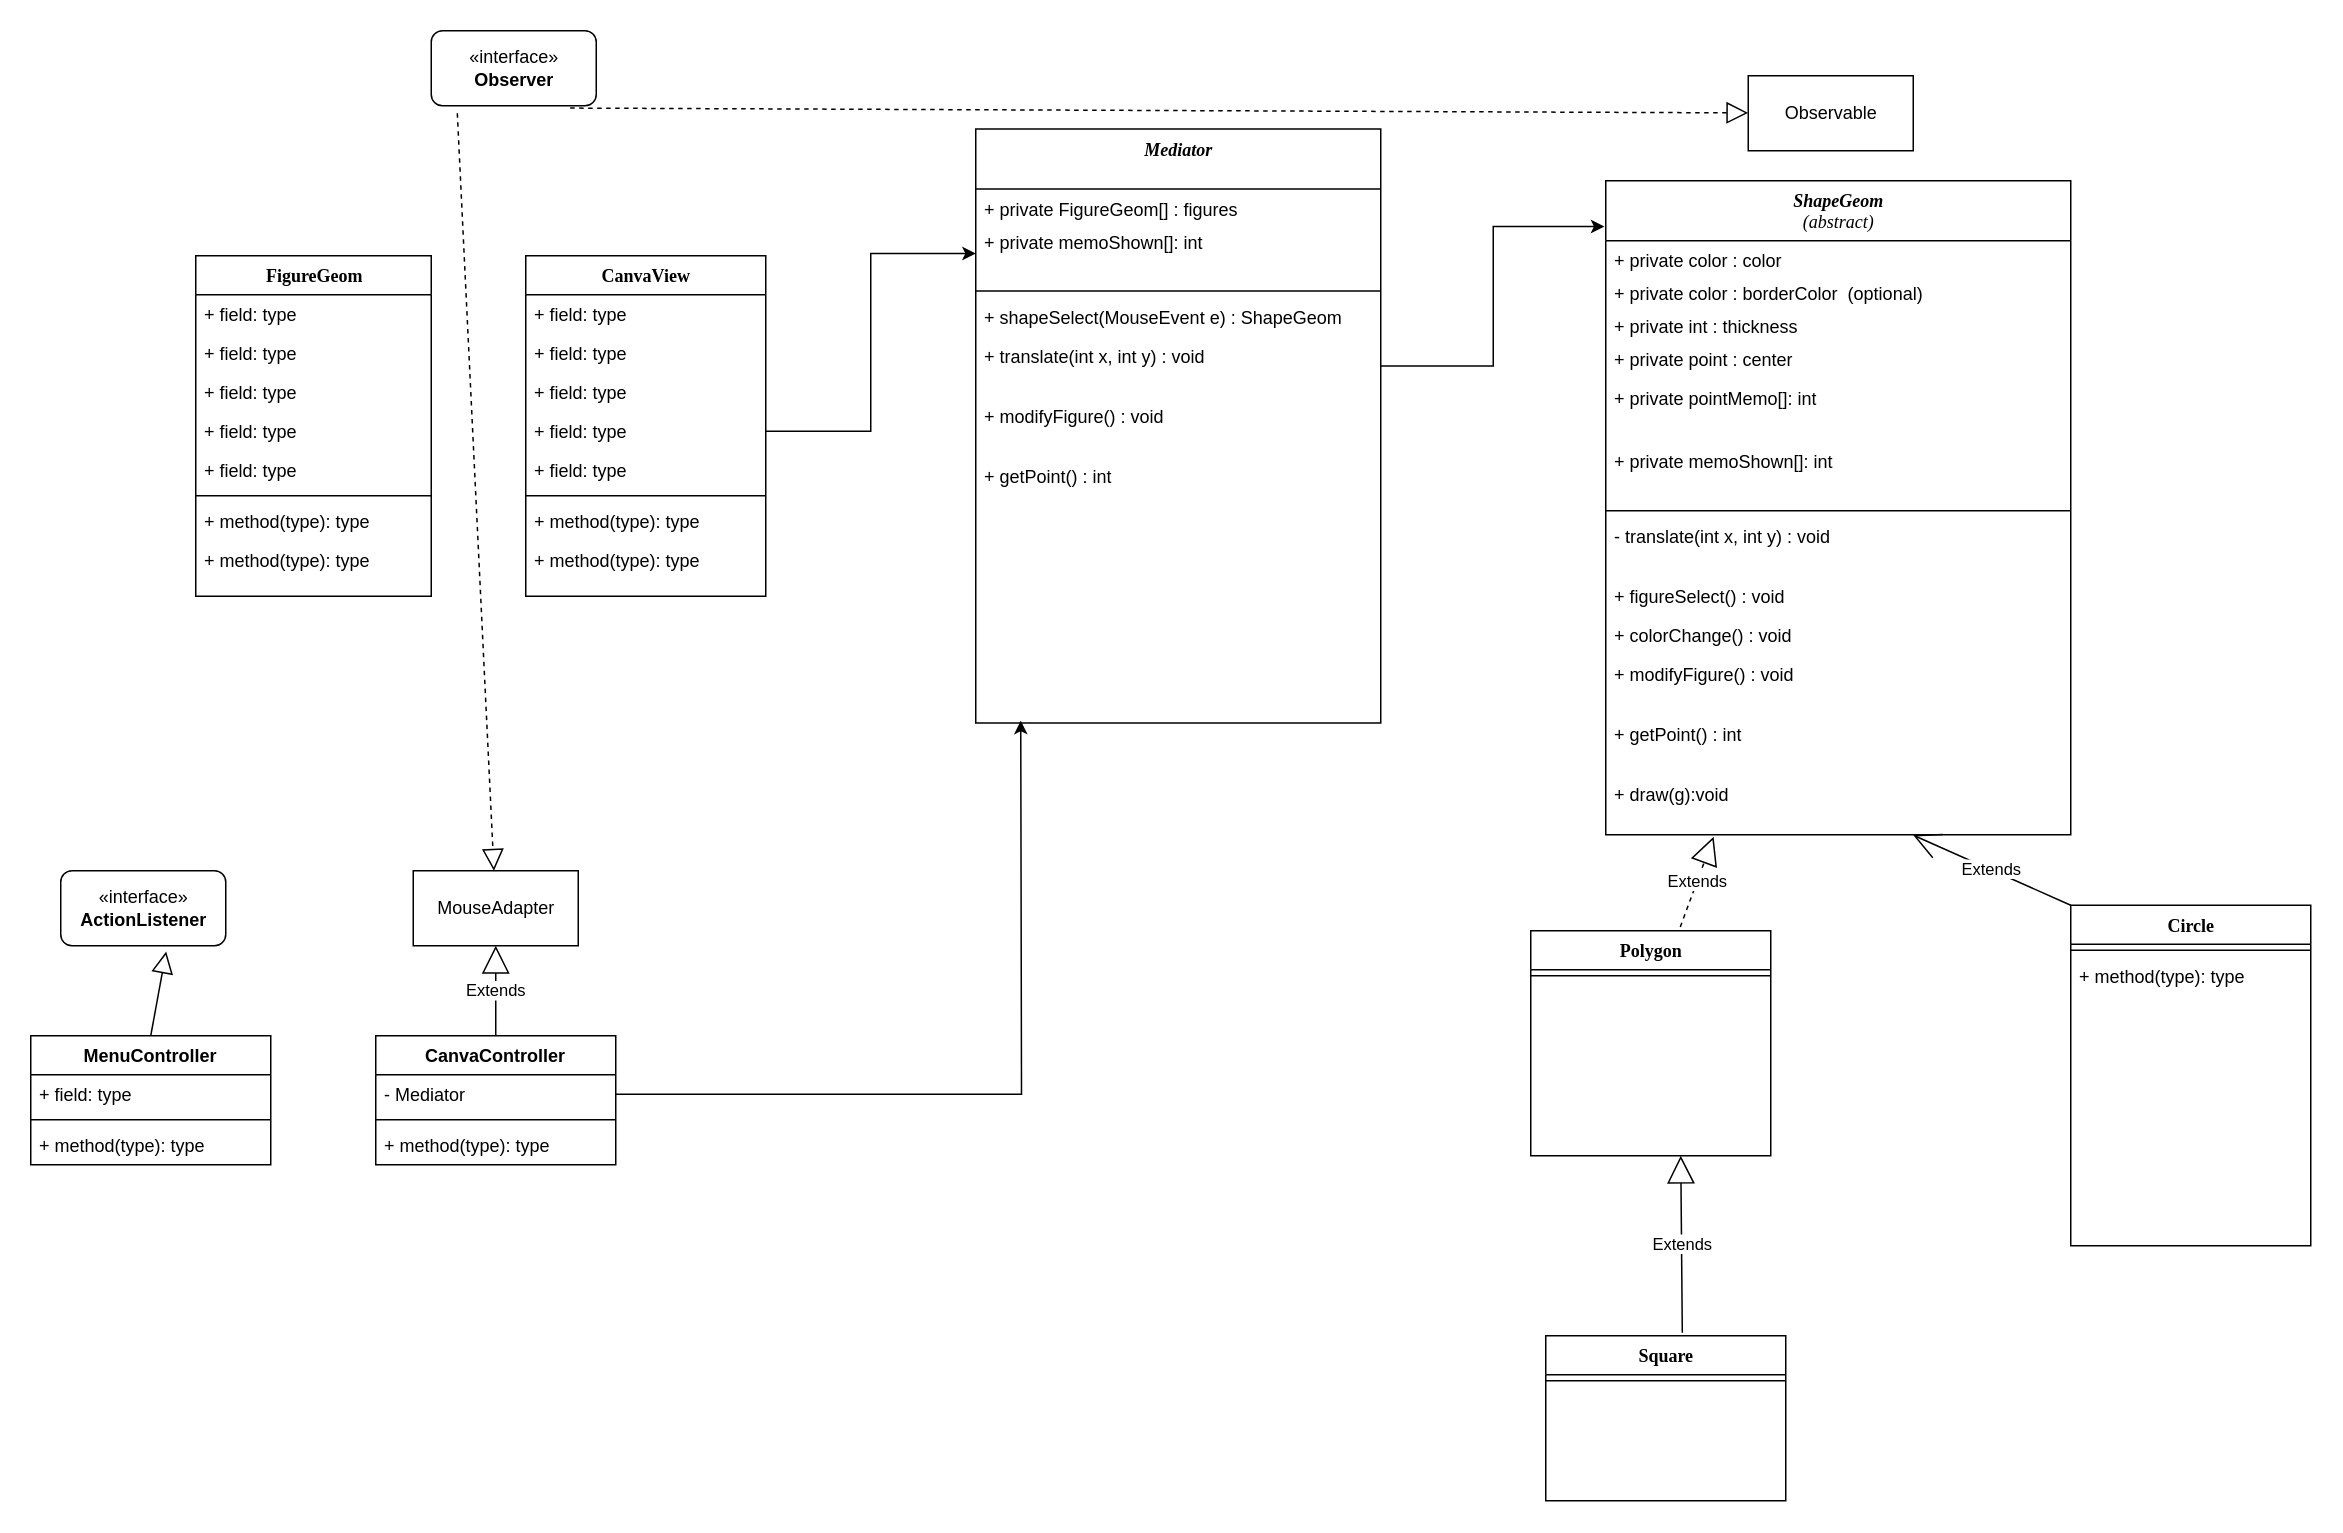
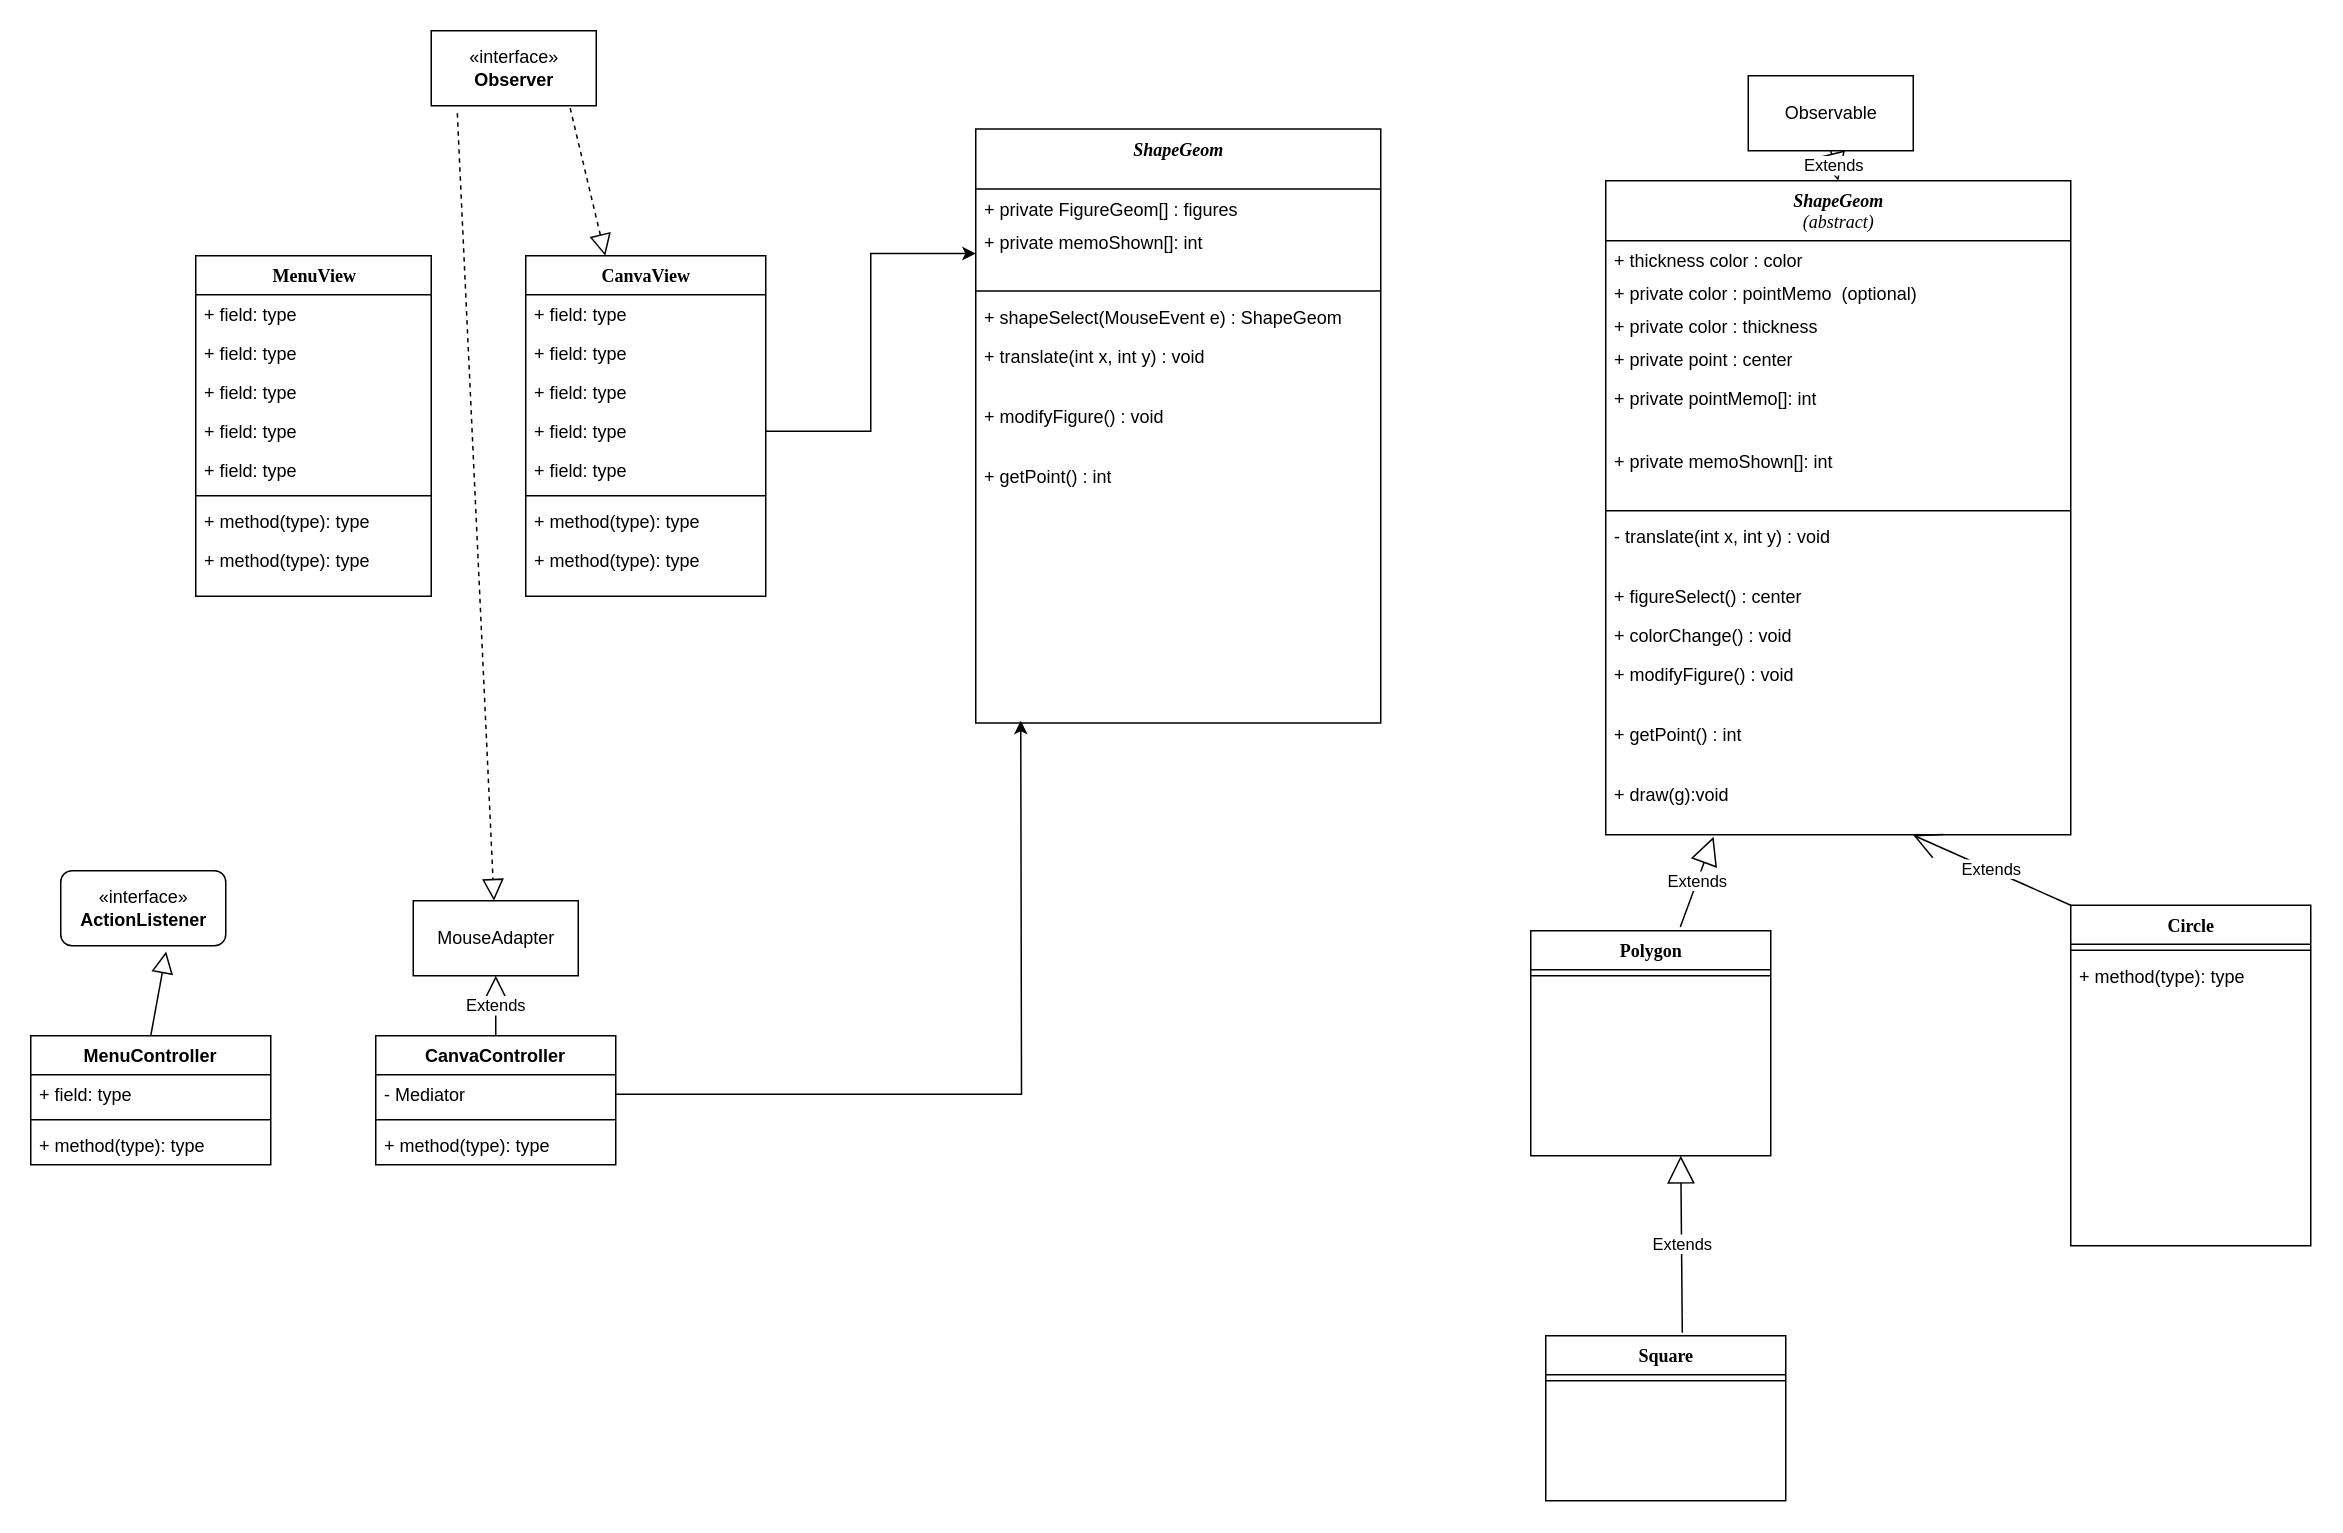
node "«interface» Observer": shape rounded rectangle -> rectangle
edge "«interface» Observer" -> "Observable": now "«interface» Observer" -> "CanvaView"
node "Mediator": label "Mediator" -> "ShapeGeom"
edge "Observable" -> "ShapeGeom (abstract)": added, label "Extends"
node "+ private color : color": label "+ private color : color" -> "+ thickness color : color"
node "FigureGeom": label "FigureGeom" -> "MenuView"
node "+ private color : borderColor (optional)": label "+ private color : borderColor (optional)" -> "+ private color : pointMemo (optional)"
edge "+ translate(int x, int y) : void" -> "ShapeGeom (abstract)": removed
node "+ private int : thickness": label "+ private int : thickness" -> "+ private color : thickness"
node "+ figureSelect() : void": label "+ figureSelect() : void" -> "+ figureSelect() : center"
node "MouseAdapter": moved (496, 908) -> (496, 938)
edge "Polygon" -> "+ draw(g):void": style dashed -> solid
